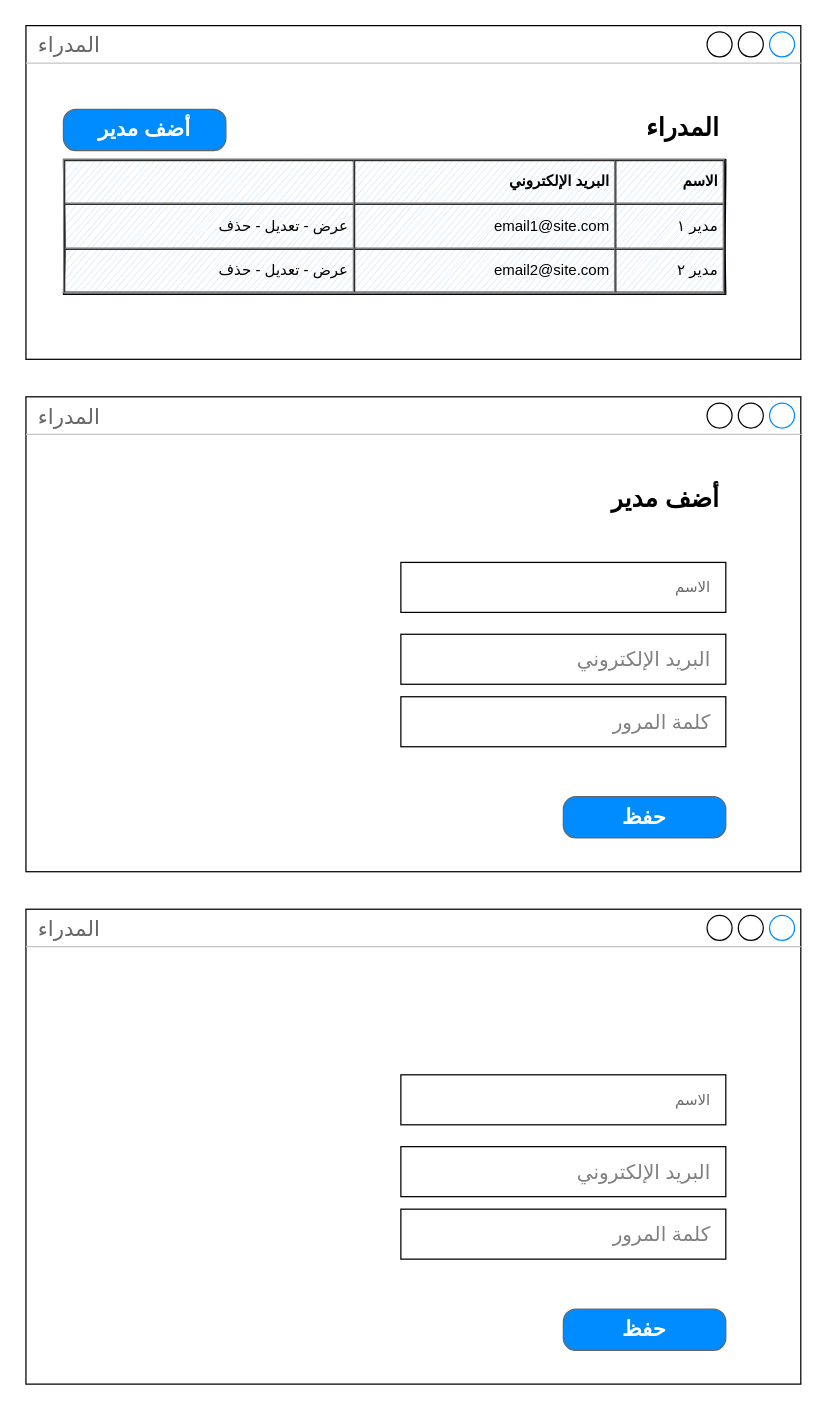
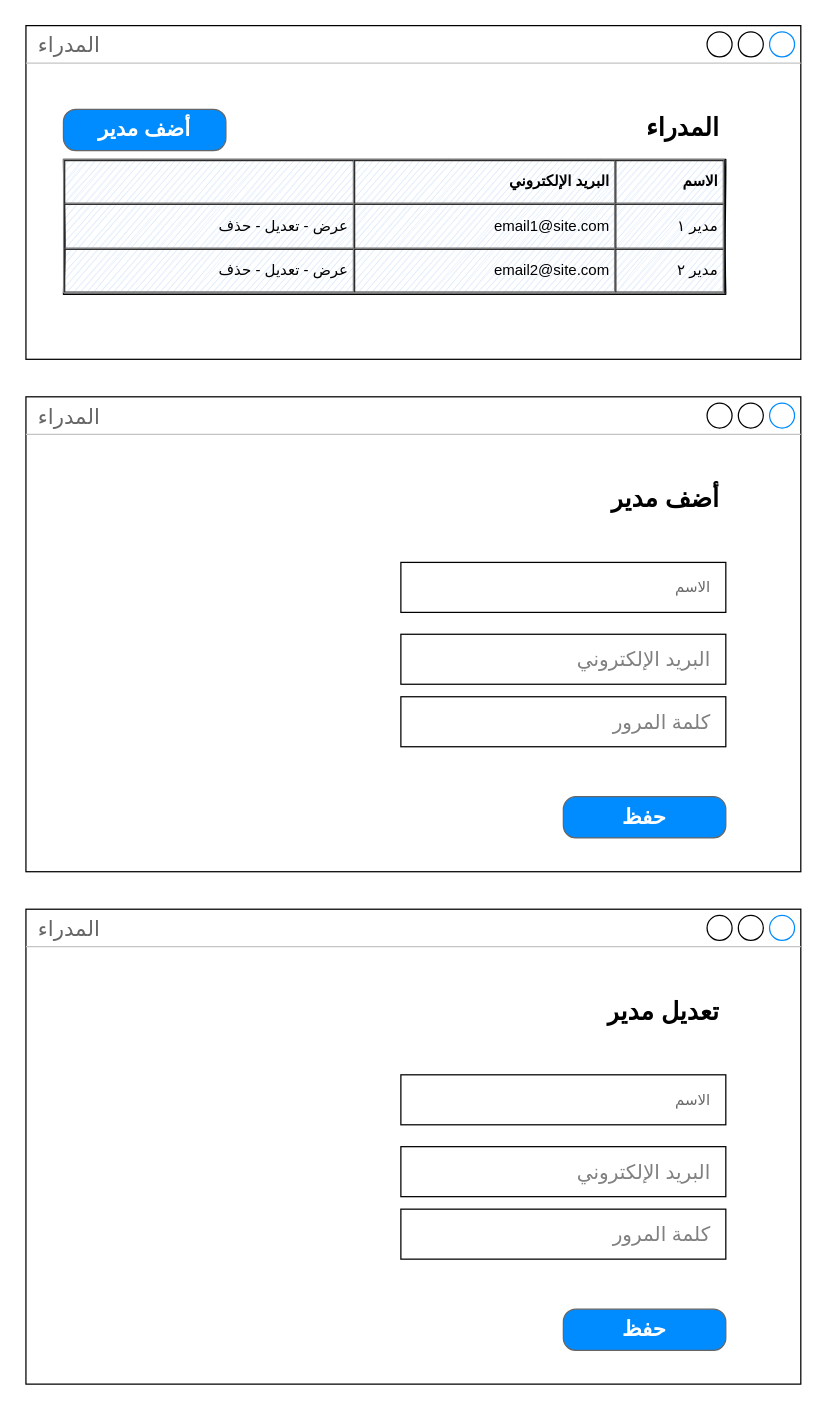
node "تعديل مدير": added
